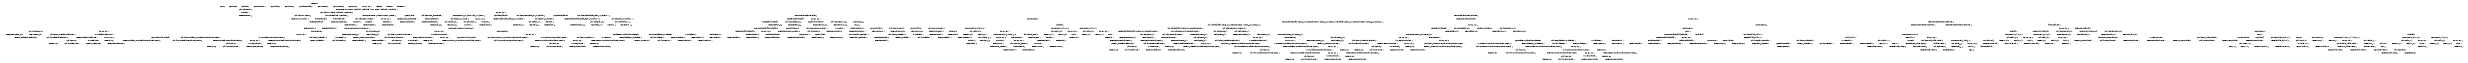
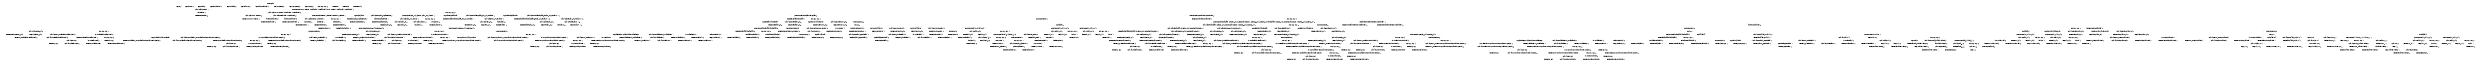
node "(IDENTIFIER,out,out.write(buffer, 0, nRead))": added
